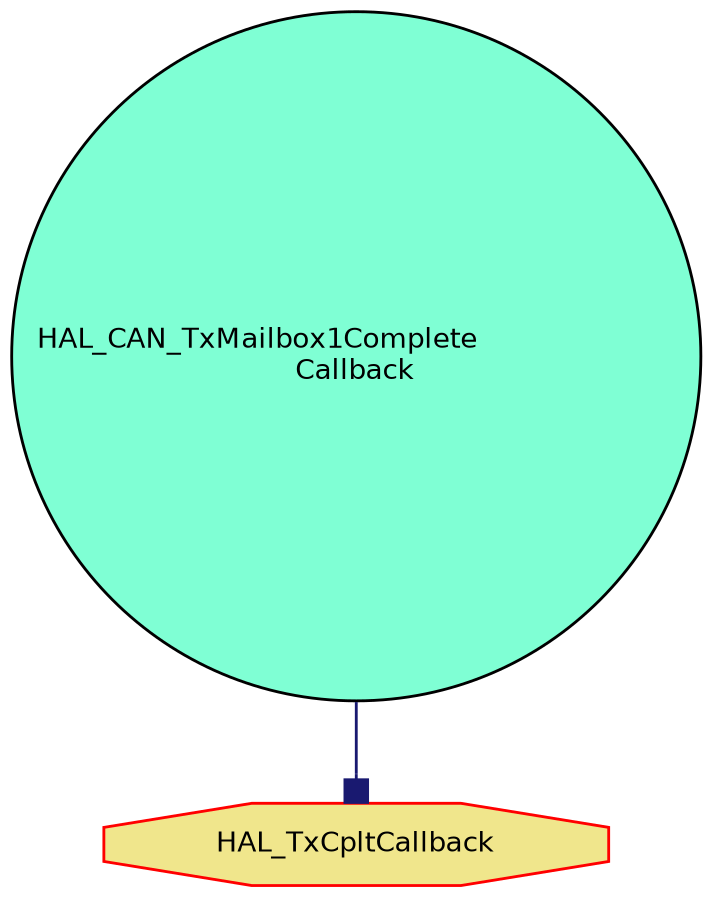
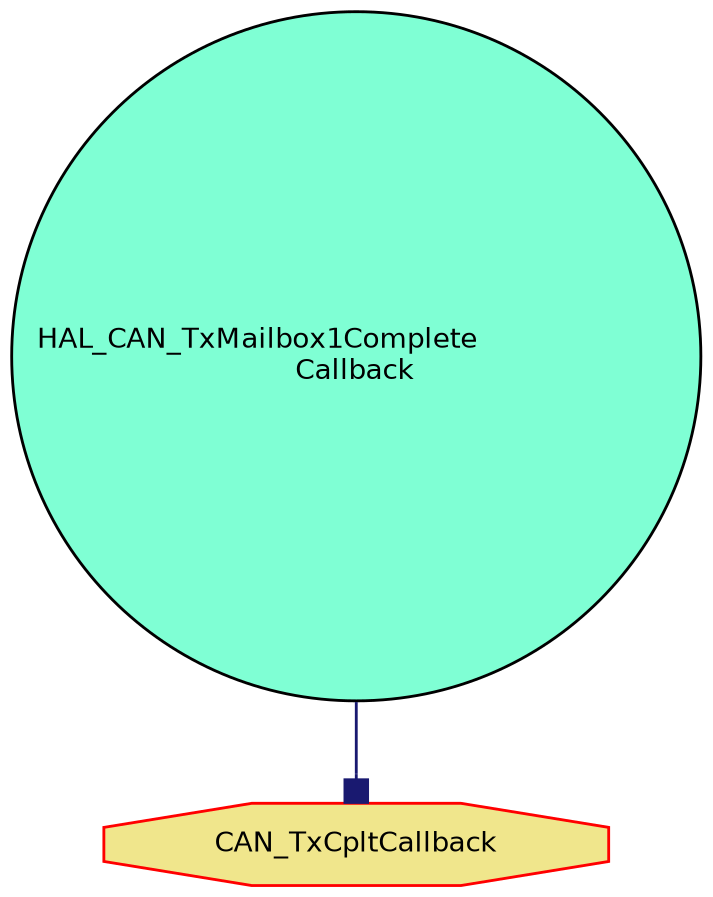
node "HAL_TxCpltCallback": label "HAL_TxCpltCallback" -> "CAN_TxCpltCallback"
